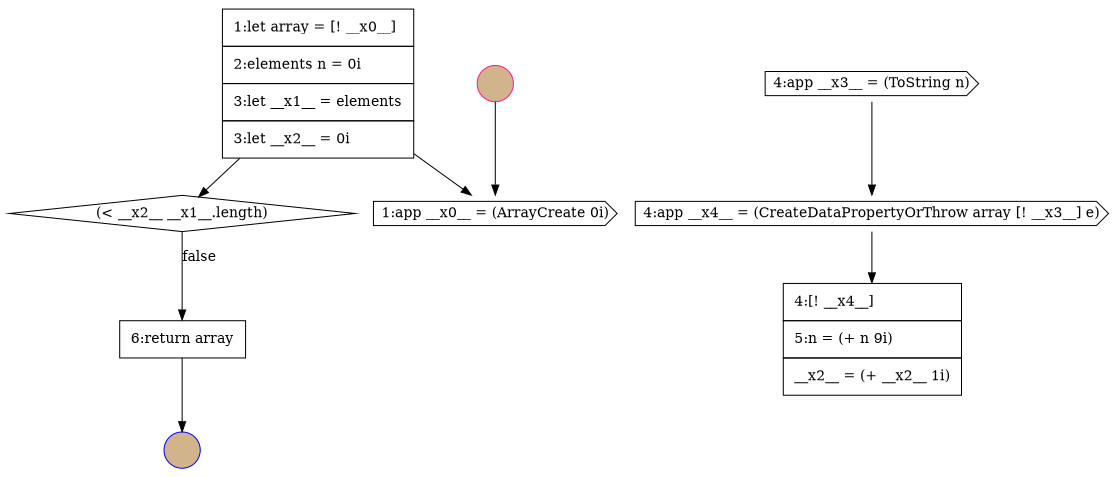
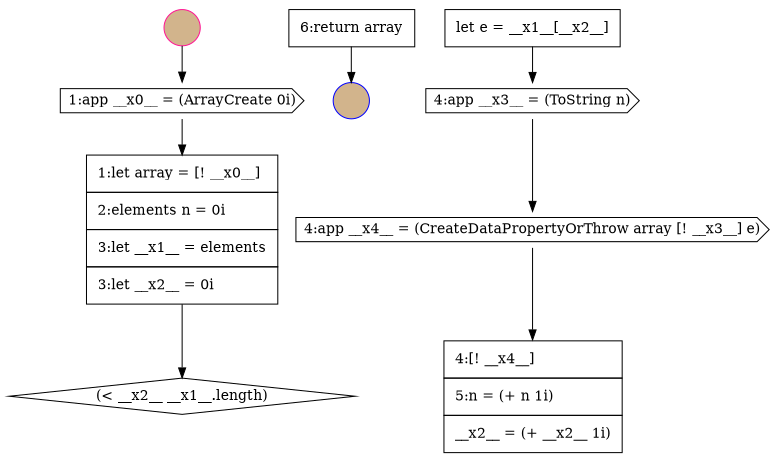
node "let e = __x1__[__x2__]": added
edge "1:let array = [! __x0__]" -> "1:app __x0__ = (ArrayCreate 0i)": reversed
edge "(< __x2__ __x1__.length)" -> "6:return array": removed, label "false"
node "4:[! __x4__]": text "5:n = (+ n 9i)" -> "5:n = (+ n 1i)"
